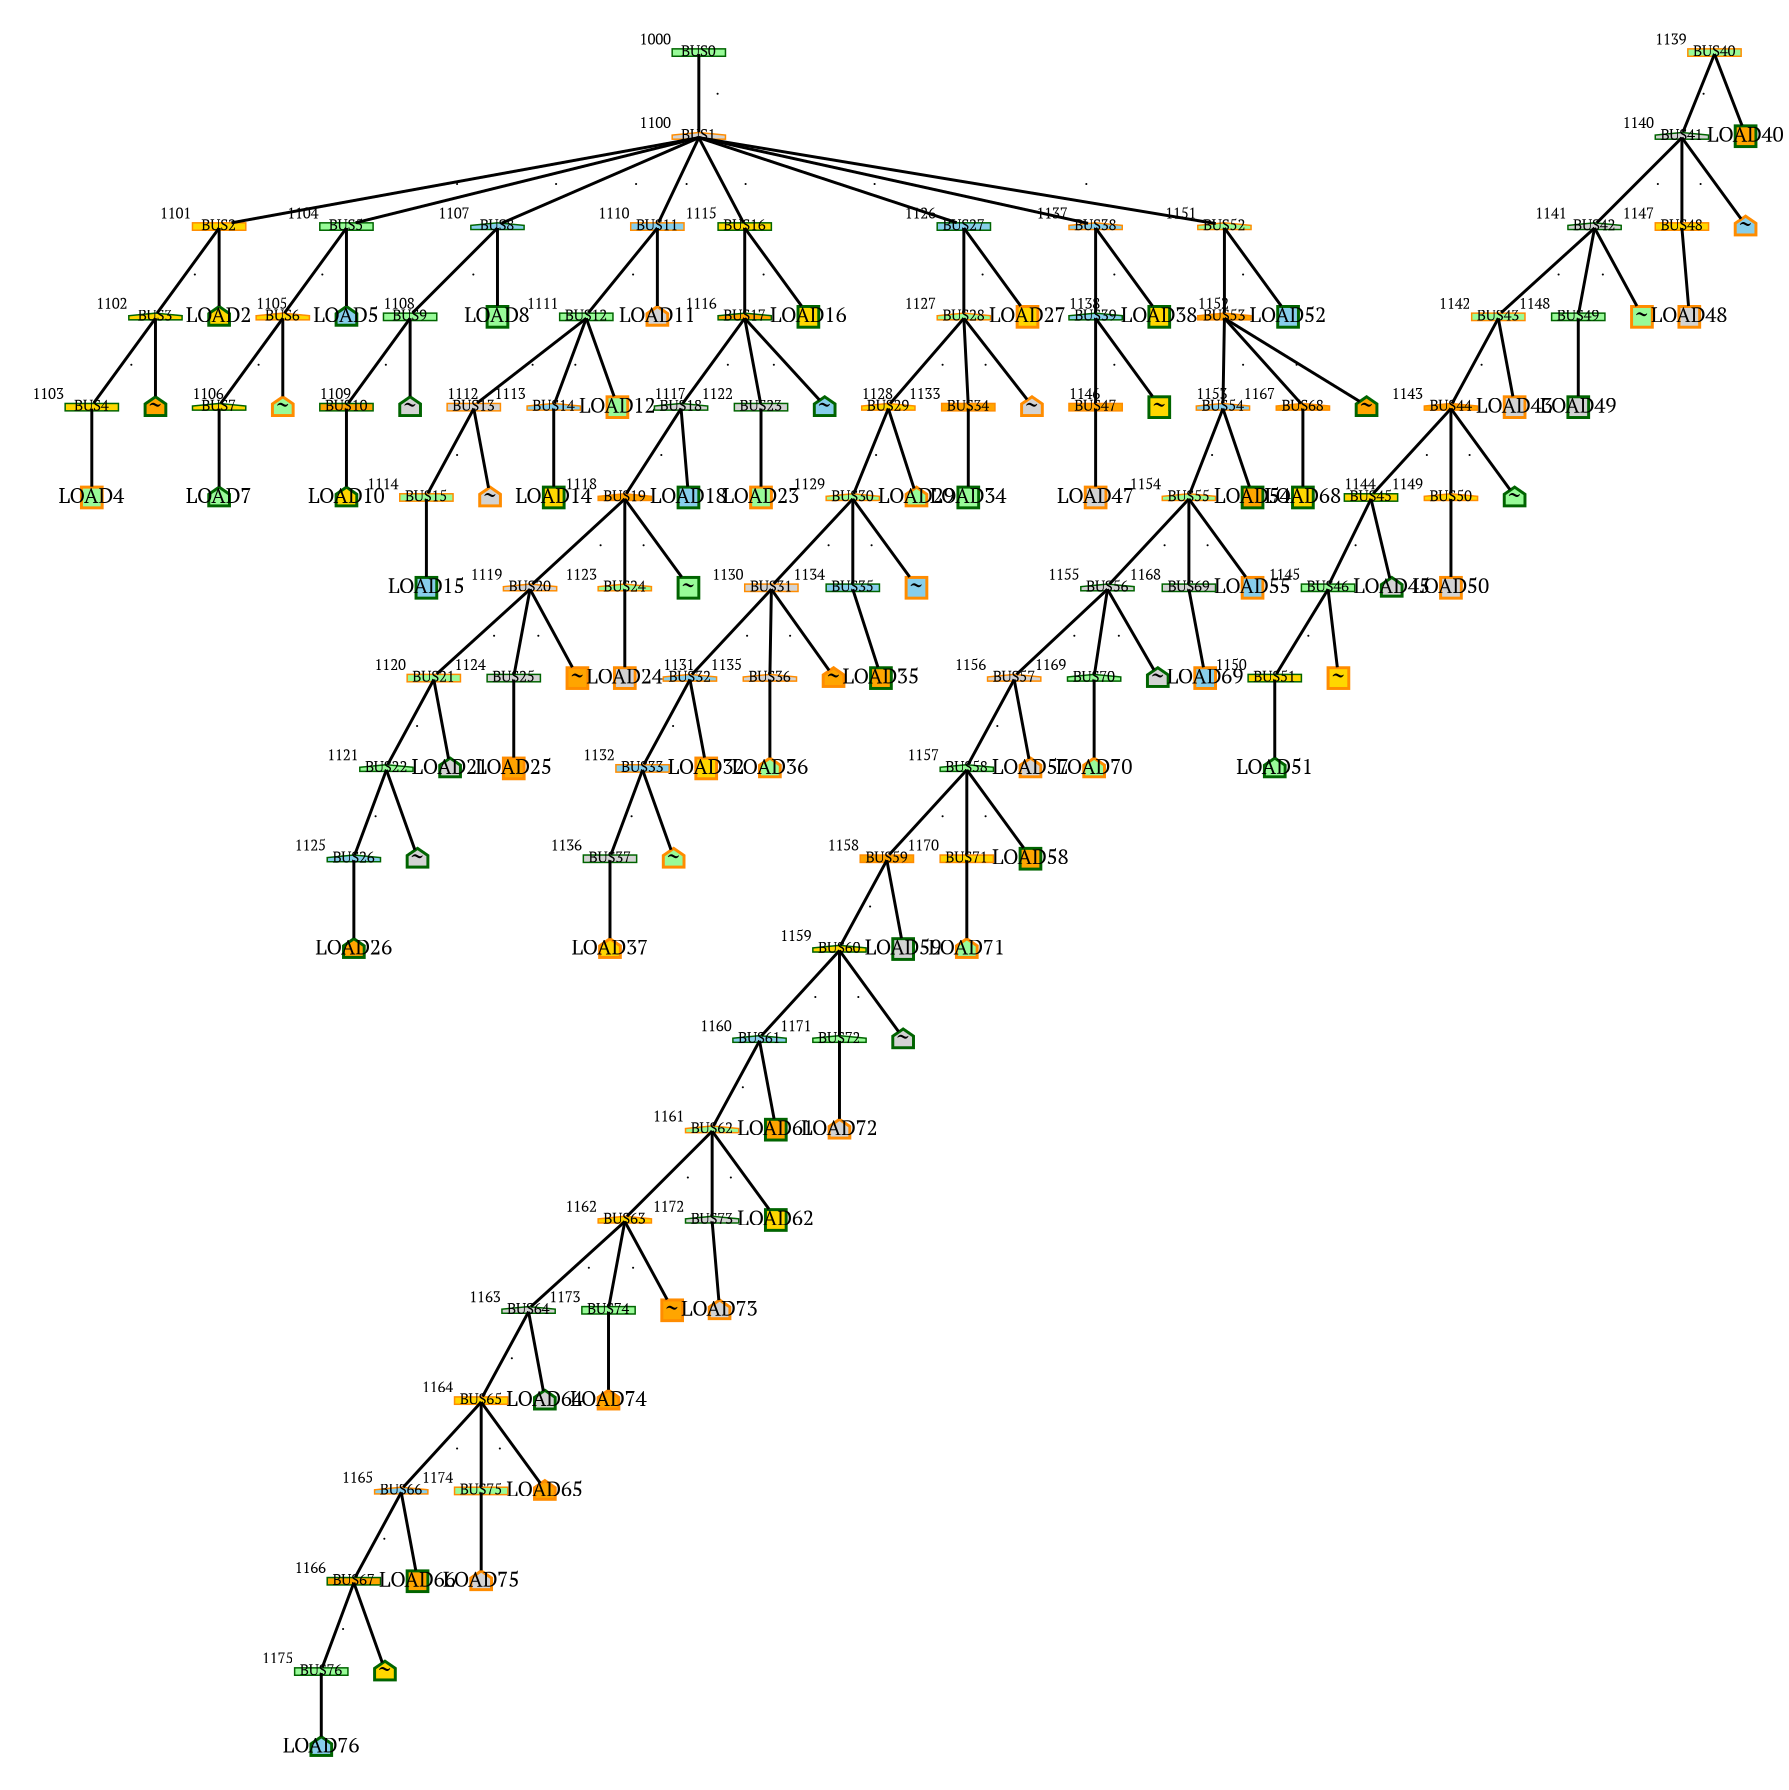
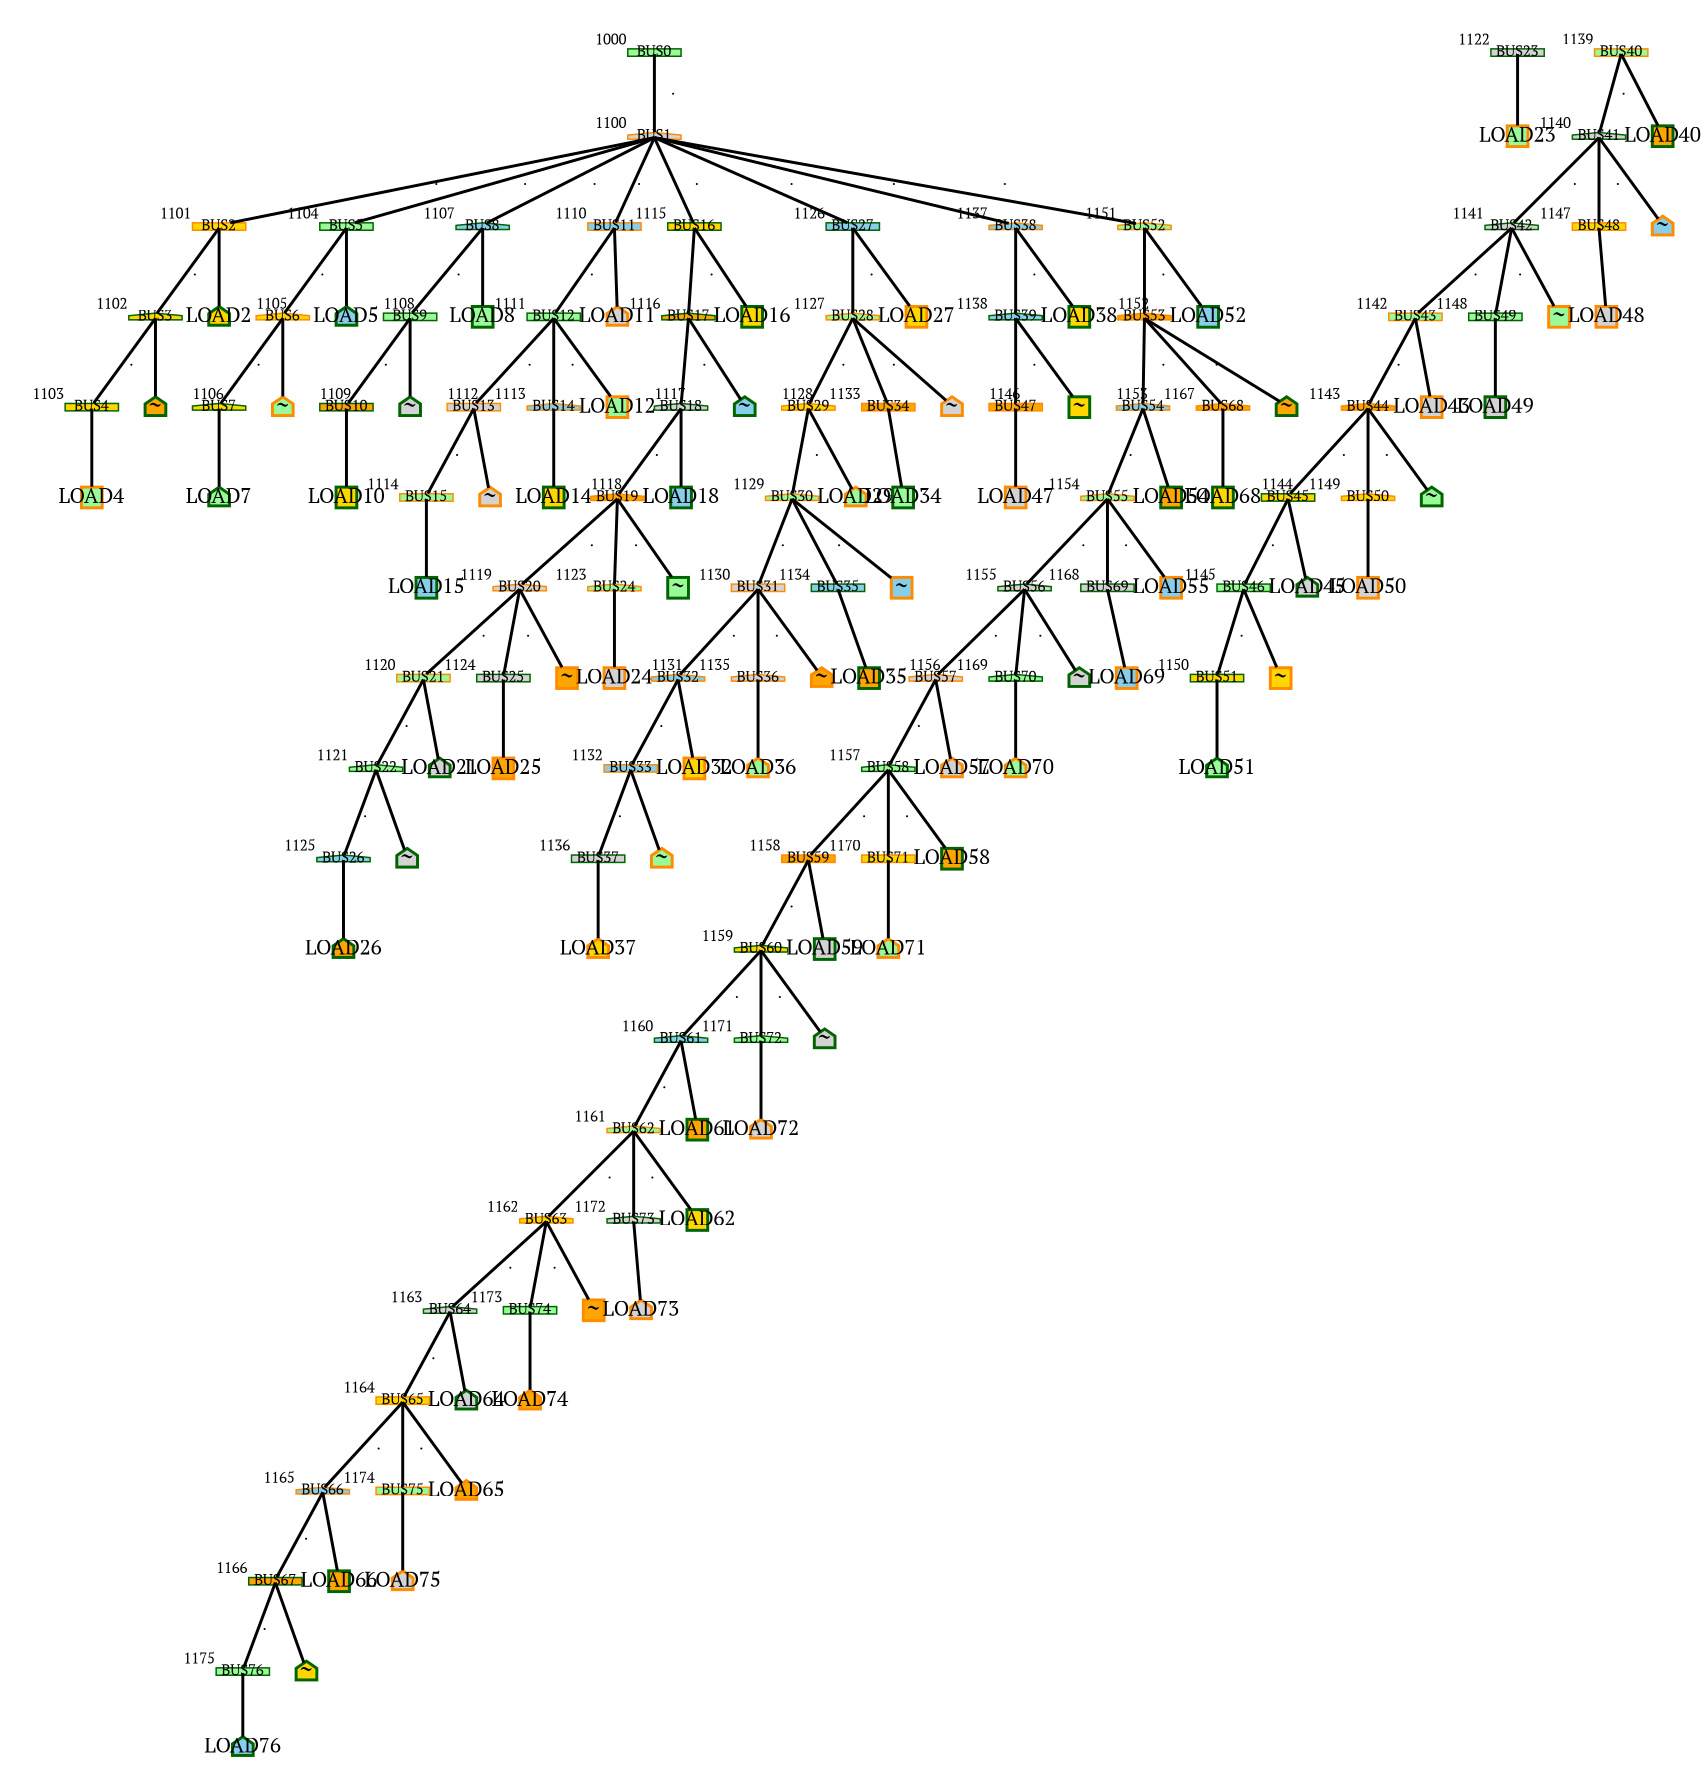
edge "BUS17 1116" -- "BUS23 1122": removed, label "."
node "LOAD10": shape house -> box
